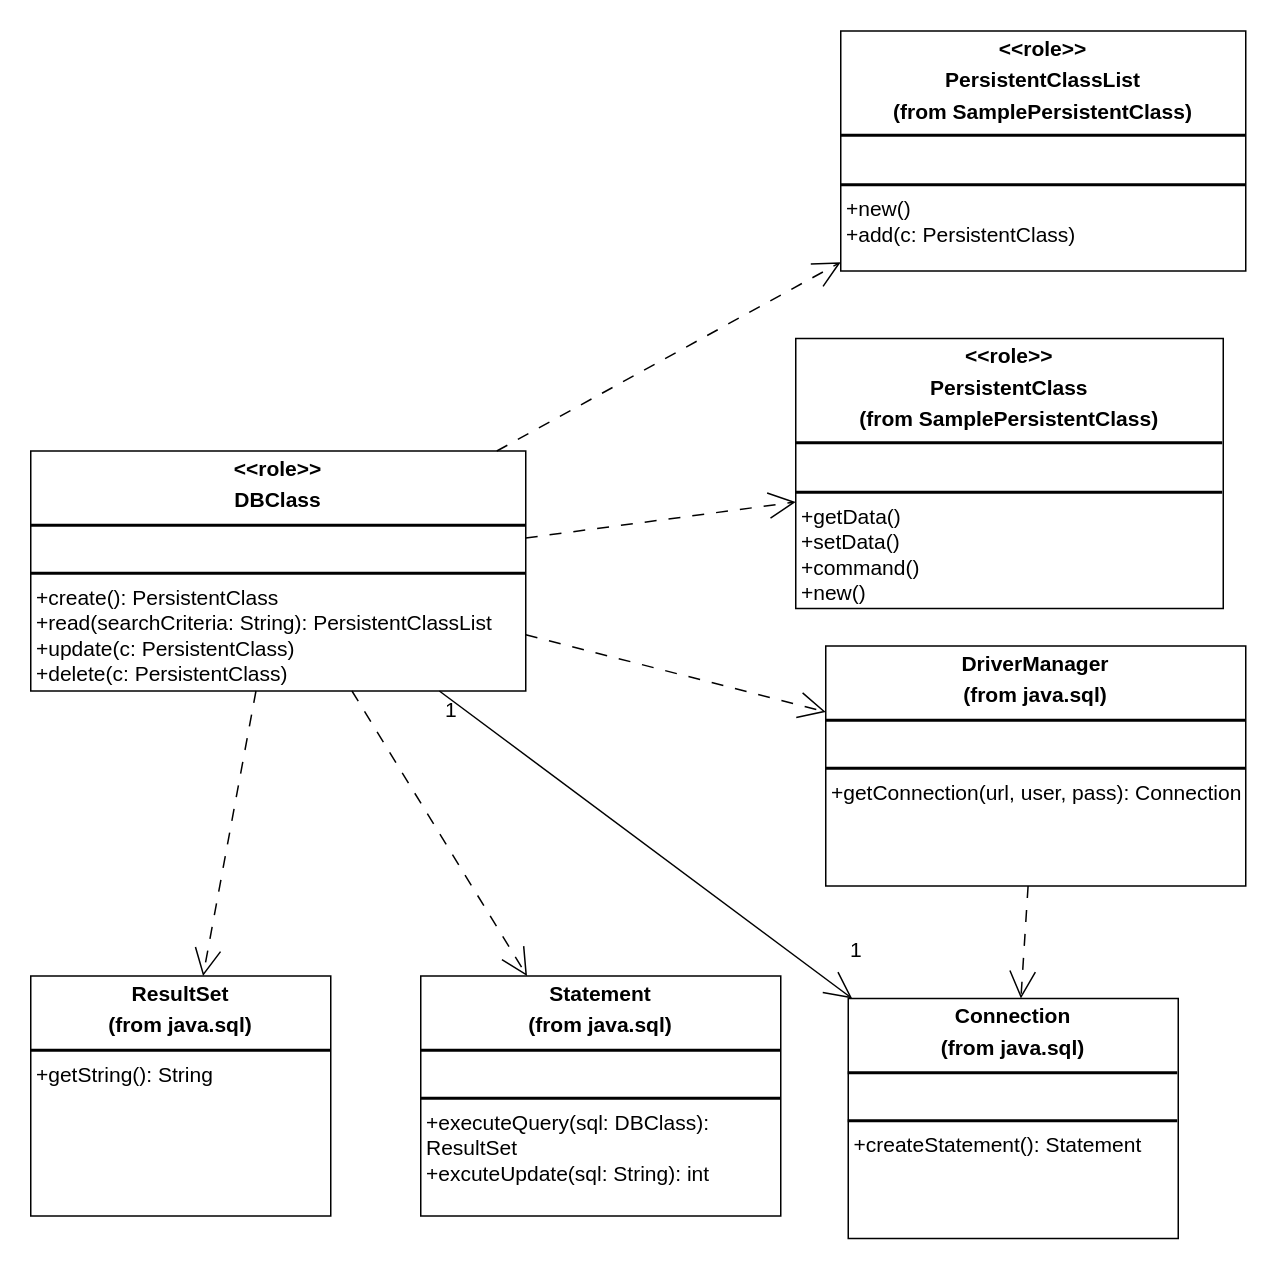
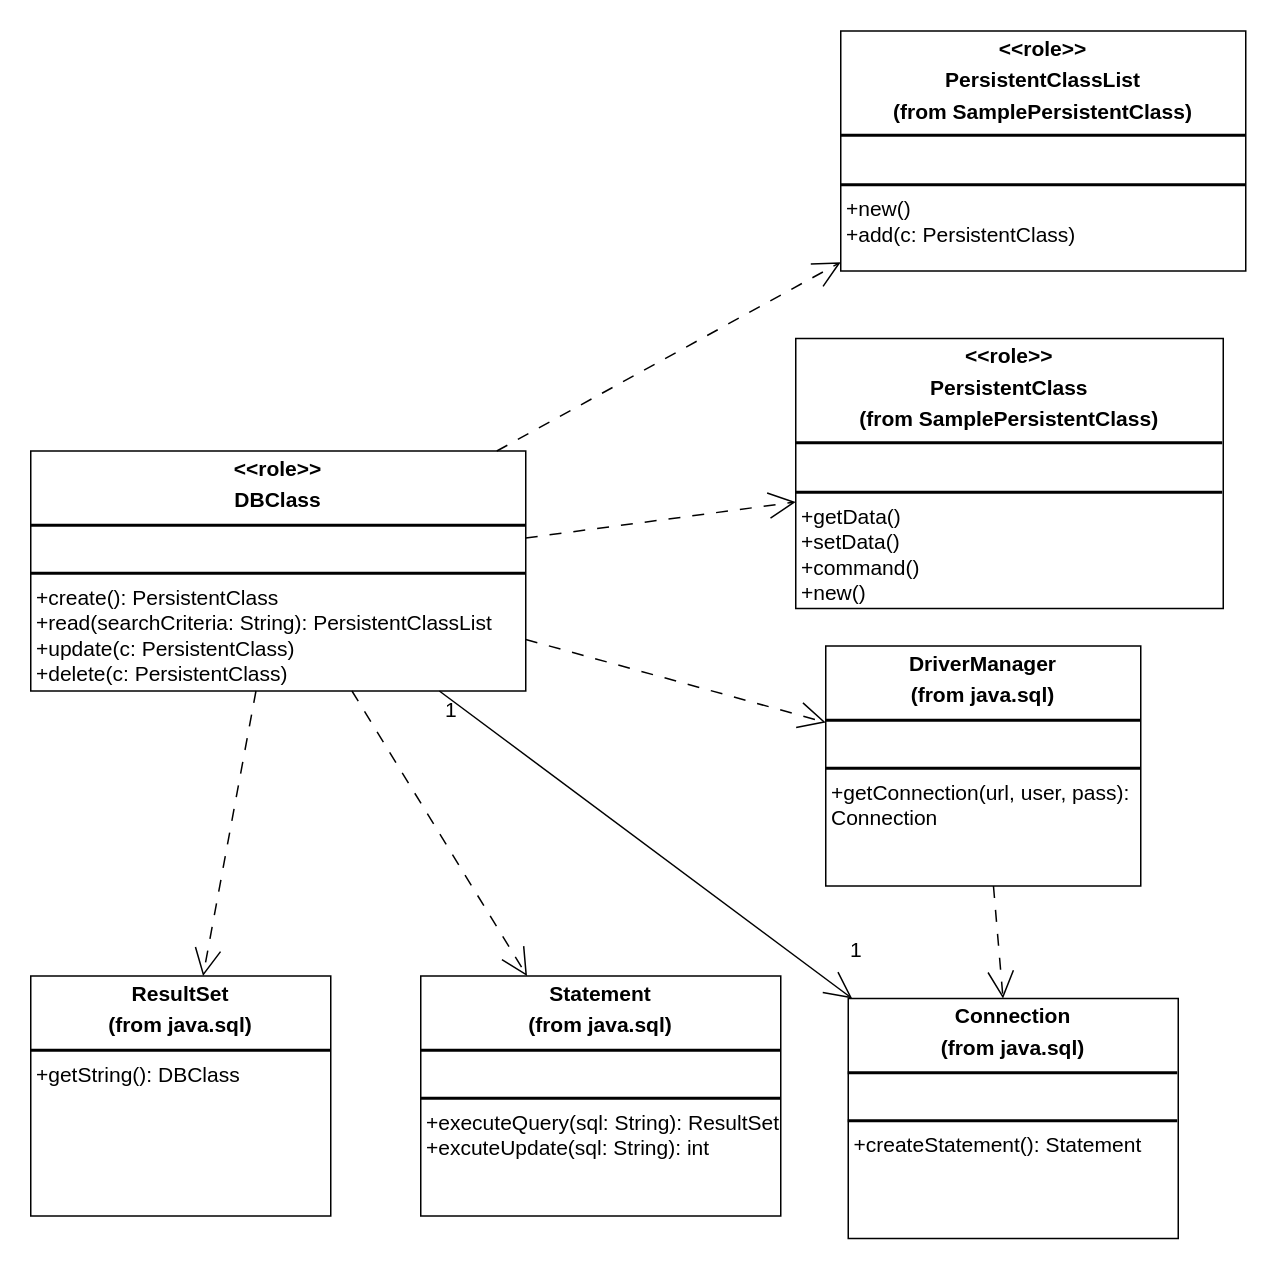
node "DriverManager (from java.sql) +getConnection(url, user, pass): Connection": size 420x240 -> 315x240
node "ResultSet (from java.sql) +getString(): String": label "ResultSet (from java.sql) +getString(): String" -> "ResultSet (from java.sql) +getString(): DBClass"
node "Statement (from java.sql) +executeQuery(sql: DBClass): ResultSet +excuteUpdate(sql: String): int": label "Statement (from java.sql) +executeQuery(sql: DBClass): ResultSet +excuteUpdate(sql: String): int" -> "Statement (from java.sql) +executeQuery(sql: String): ResultSet +excuteUpdate(sql: String): int"
